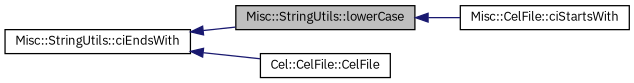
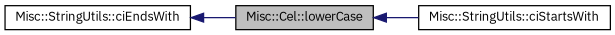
node "Misc::StringUtils::lowerCase": label "Misc::StringUtils::lowerCase" -> "Misc::Cel::lowerCase"
node "Misc::CelFile::ciStartsWith": label "Misc::CelFile::ciStartsWith" -> "Misc::StringUtils::ciStartsWith"
node "Cel::CelFile::CelFile": removed
